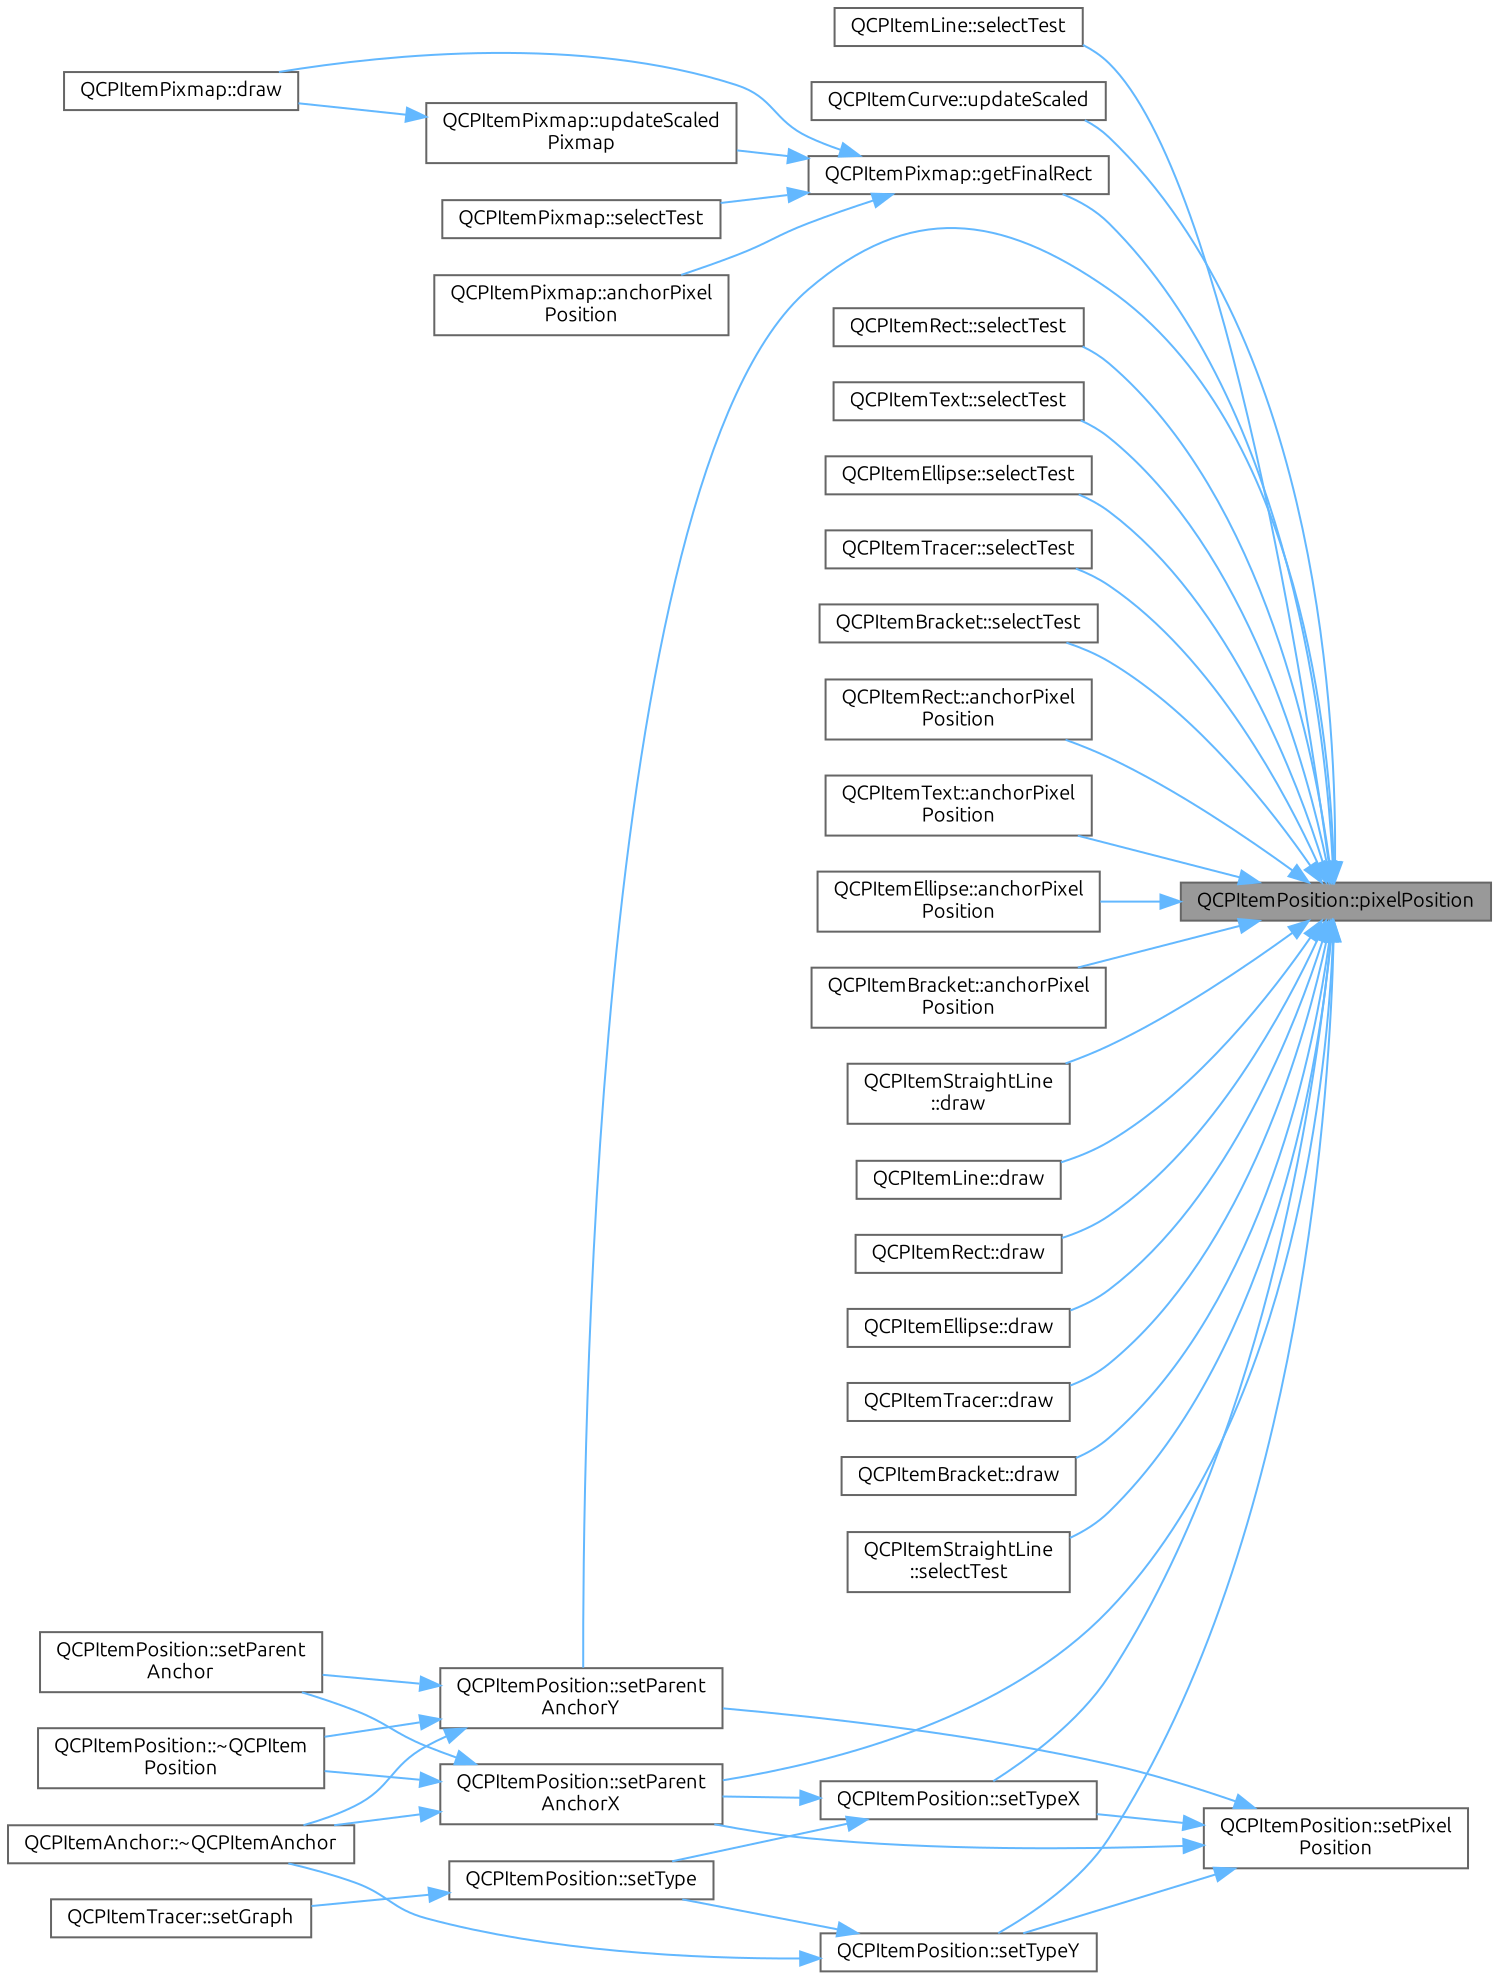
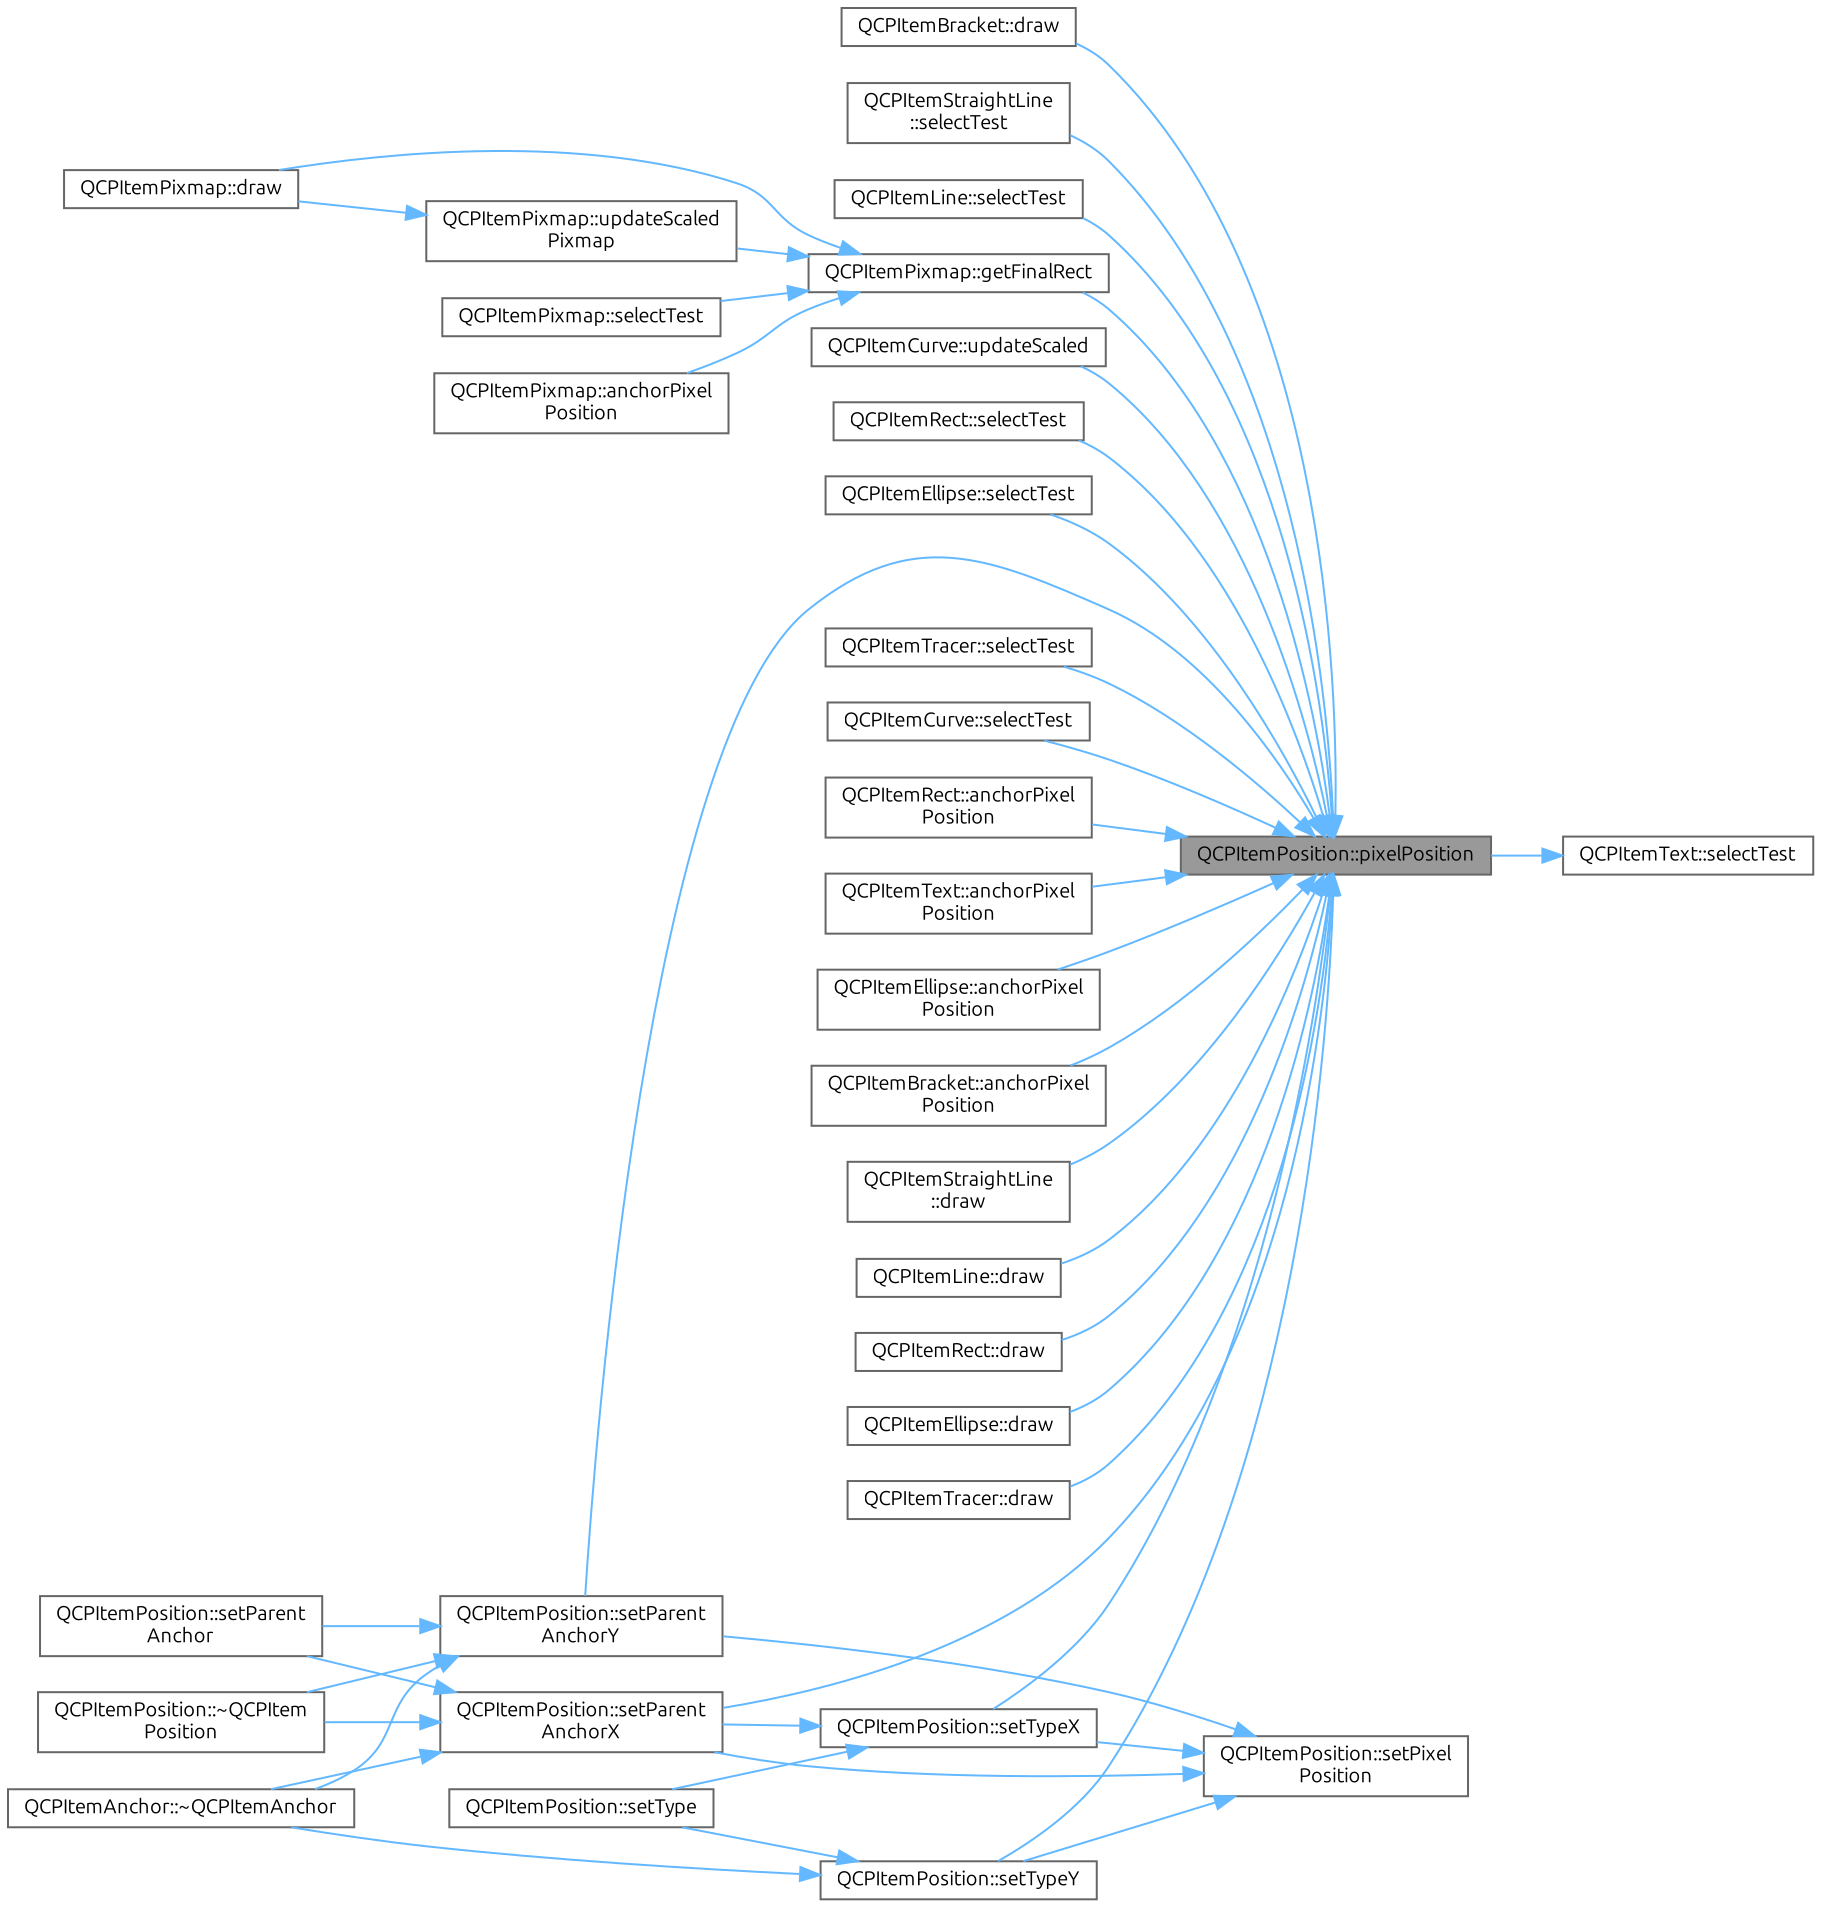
edge "QCPItemText::selectTest" -> "QCPItemPosition::pixelPosition": reversed
node "QCPItemBracket::selectTest": label "QCPItemBracket::selectTest" -> "QCPItemCurve::selectTest"
node "QCPItemTracer::setGraph": removed
